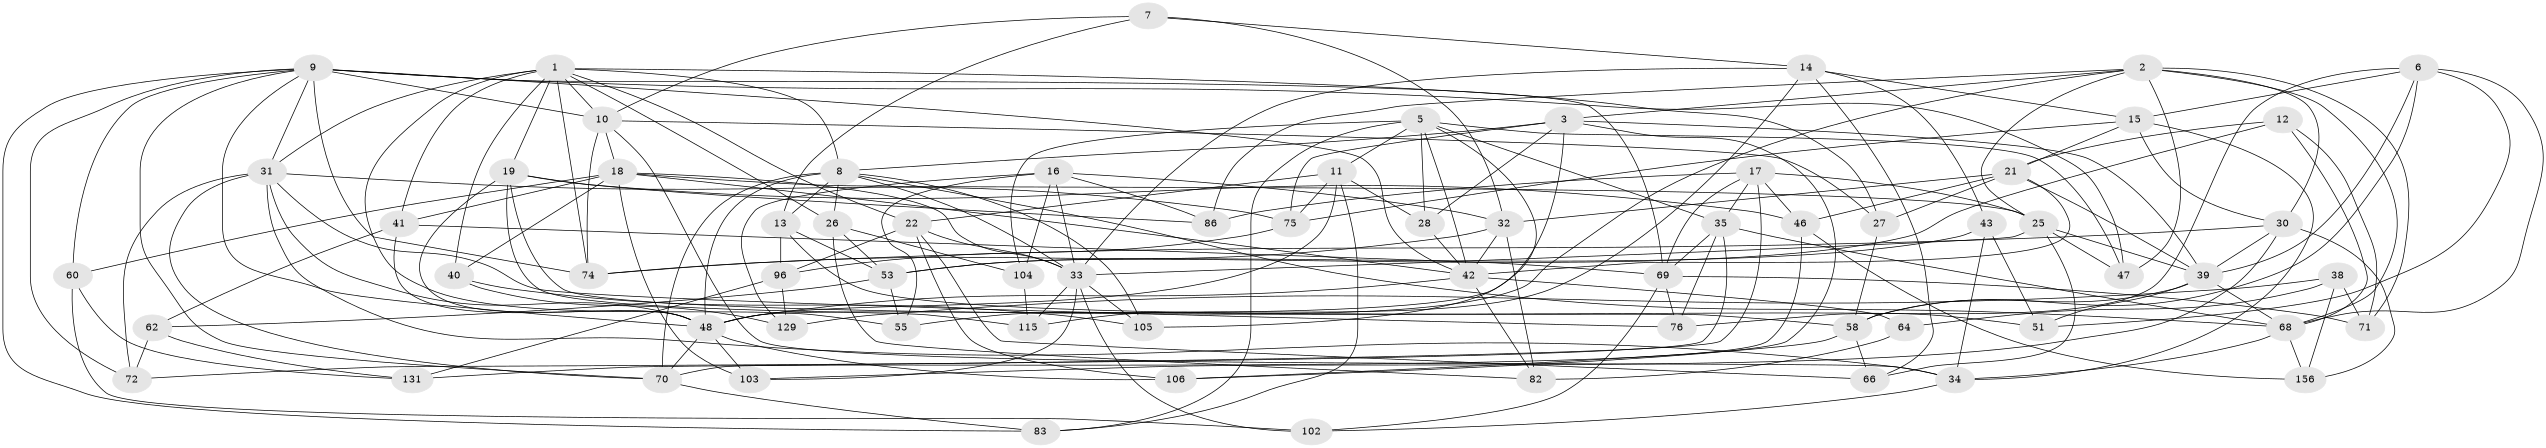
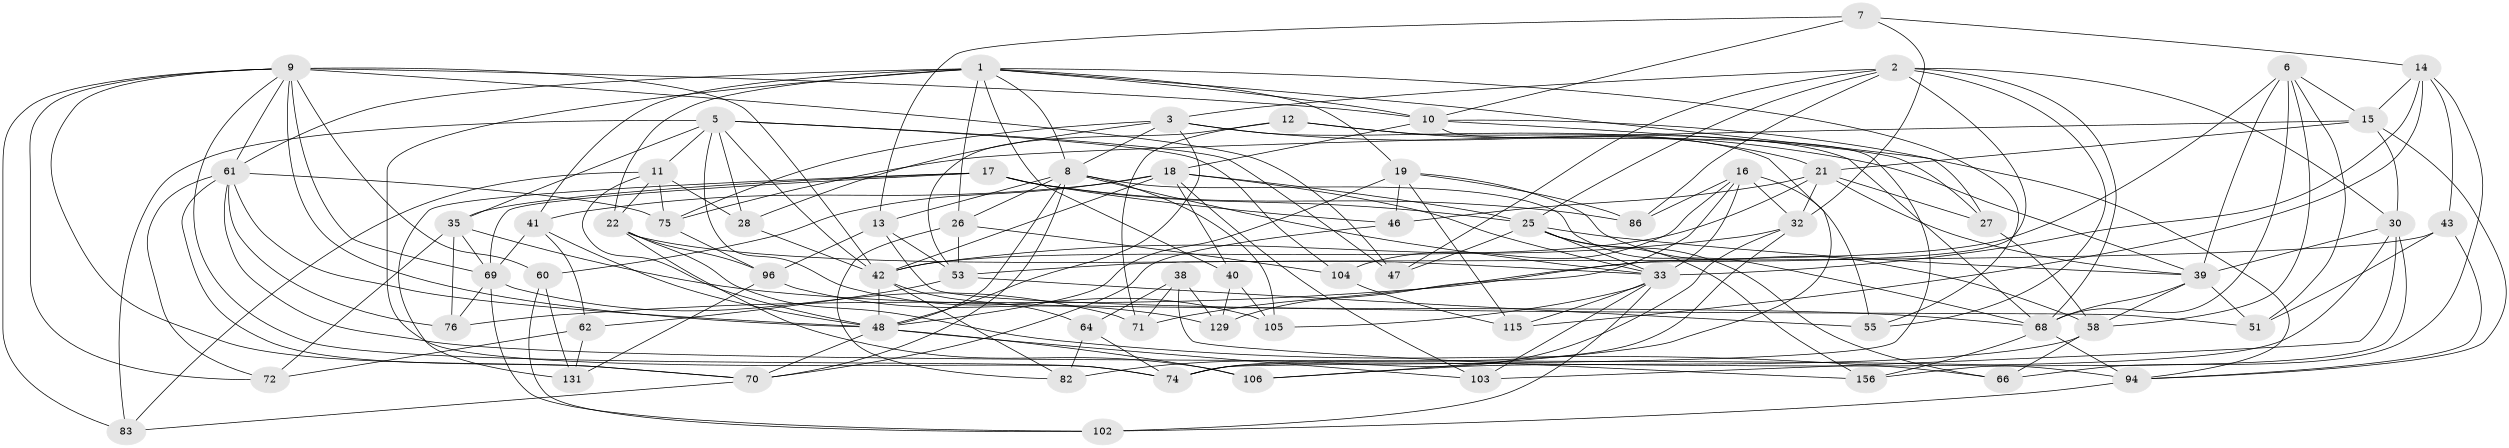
node "31": label "31" -> "61"
edge "46" -- "156": now "25" -- "156"
edge "64" -- "74": added
node "34": label "34" -> "94"
